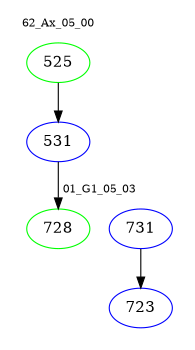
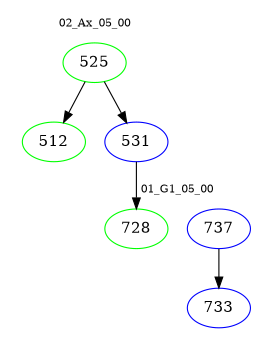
cluster "62_Ax_05_00": label "62_Ax_05_00" -> "02_Ax_05_00"
node "512": added
cluster "01_G1_05_03": label "01_G1_05_03" -> "01_G1_05_00"
node "731": label "731" -> "737"
node "723": label "723" -> "733"
